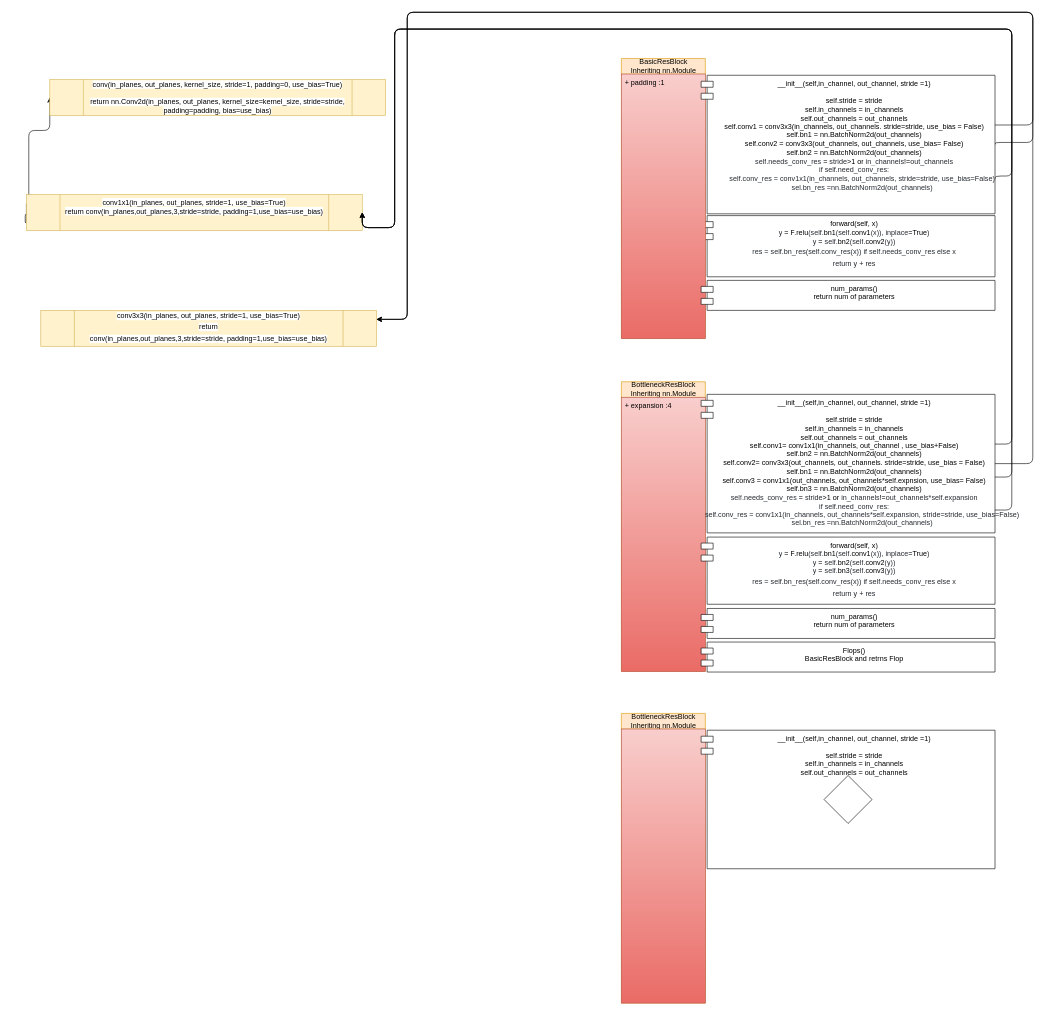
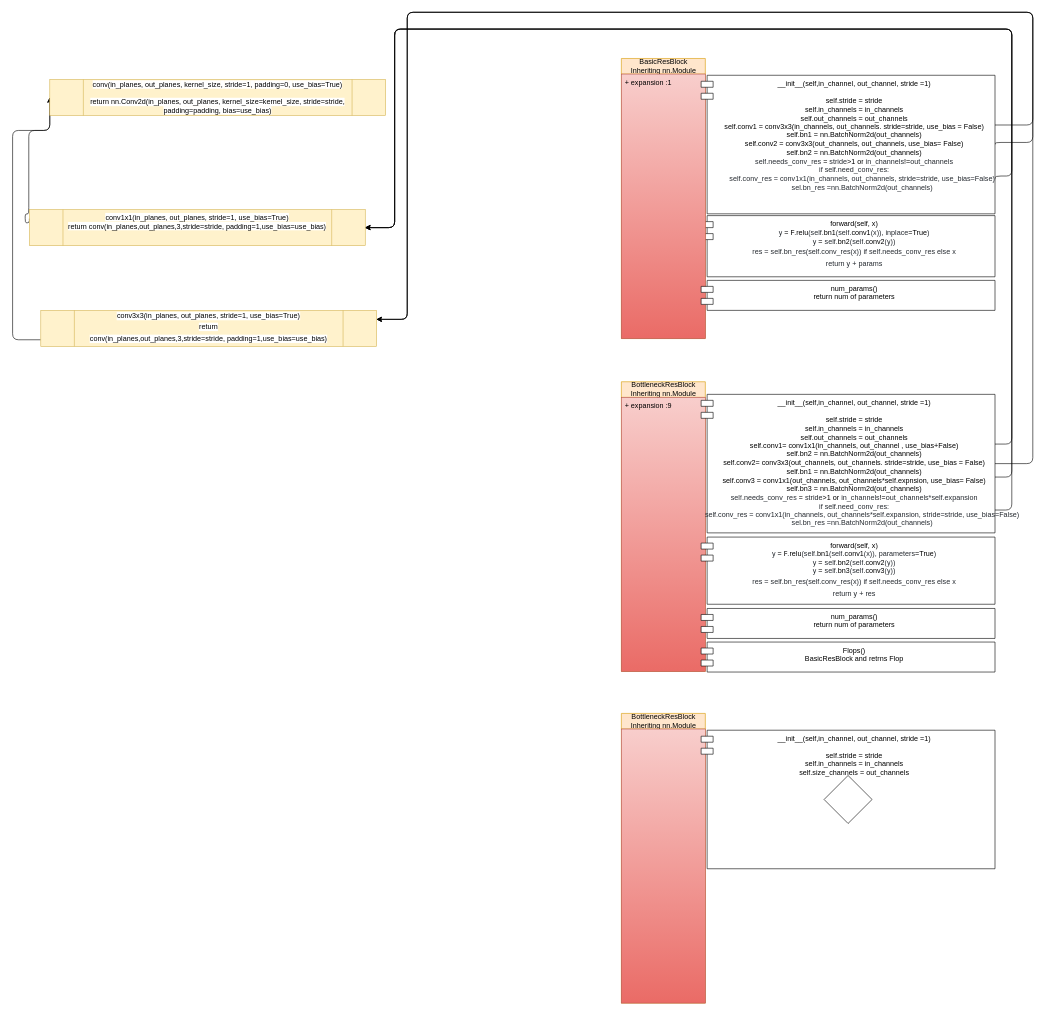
node "+ padding :1": label "+ padding :1" -> "+ expansion :1"
node "conv1x1(in_planes, out_planes, stride=1, use_bias=True) return conv(in_planes,out_planes,3,stride=stride, padding=1,use_bias=use_bias)": moved (194, 213) -> (197, 228)
edge "conv3x3(in_planes, out_planes, stride=1, use_bias=True) return conv(in_planes,out_planes,3,stride=stride, padding=1,use_bias=use_bias)" -> "conv(in_planes, out_planes, kernel_size, stride=1, padding=0, use_bias=True) return nn.Conv2d(in_planes, out_planes, kernel_size=kernel_size, stride=stride, padding=padding, bias=use_bias)": added
node "forward(self, x) y = F.relu(self.bn1(self.conv1(x)), inplace=True) y = self.bn2(self.conv2(y)) res = self.bn_res(self.conv_res(x)) if self.needs_conv_res else x return y + res": label "forward(self, x) y = F.relu(self.bn1(self.conv1(x)), inplace=True) y = self.bn2(self.conv2(y)) res = self.bn_res(self.conv_res(x)) if self.needs_conv_res else x return y + res" -> "forward(self, x) y = F.relu(self.bn1(self.conv1(x)), inplace=True) y = self.bn2(self.conv2(y)) res = self.bn_res(self.conv_res(x)) if self.needs_conv_res else x return y + params"
node "+ expansion :4": label "+ expansion :4" -> "+ expansion :9"
node "forward(self, x) y = F.relu(self.bn1(self.conv1(x)), inplace=True) y = self.bn2(self.conv2(y)) y = self.bn3(self.conv3(y)) res = self.bn_res(self.conv_res(x)) if self.needs_conv_res else x return y + res": label "forward(self, x) y = F.relu(self.bn1(self.conv1(x)), inplace=True) y = self.bn2(self.conv2(y)) y = self.bn3(self.conv3(y)) res = self.bn_res(self.conv_res(x)) if self.needs_conv_res else x return y + res" -> "forward(self, x) y = F.relu(self.bn1(self.conv1(x)), parameters=True) y = self.bn2(self.conv2(y)) y = self.bn3(self.conv3(y)) res = self.bn_res(self.conv_res(x)) if self.needs_conv_res else x return y + res"
node "__init__(self,in_channel, out_channel, stride =1) self.stride = stride self.in_channels = in_channels self.out_channels = out_channels": label "__init__(self,in_channel, out_channel, stride =1) self.stride = stride self.in_channels = in_channels self.out_channels = out_channels" -> "__init__(self,in_channel, out_channel, stride =1) self.stride = stride self.in_channels = in_channels self.size_channels = out_channels"
